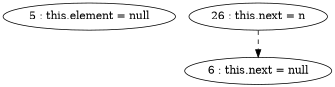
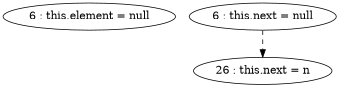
node "5 : this.element = null": label "5 : this.element = null" -> "6 : this.element = null"
edge "26 : this.next = n" -> "6 : this.next = null": reversed
